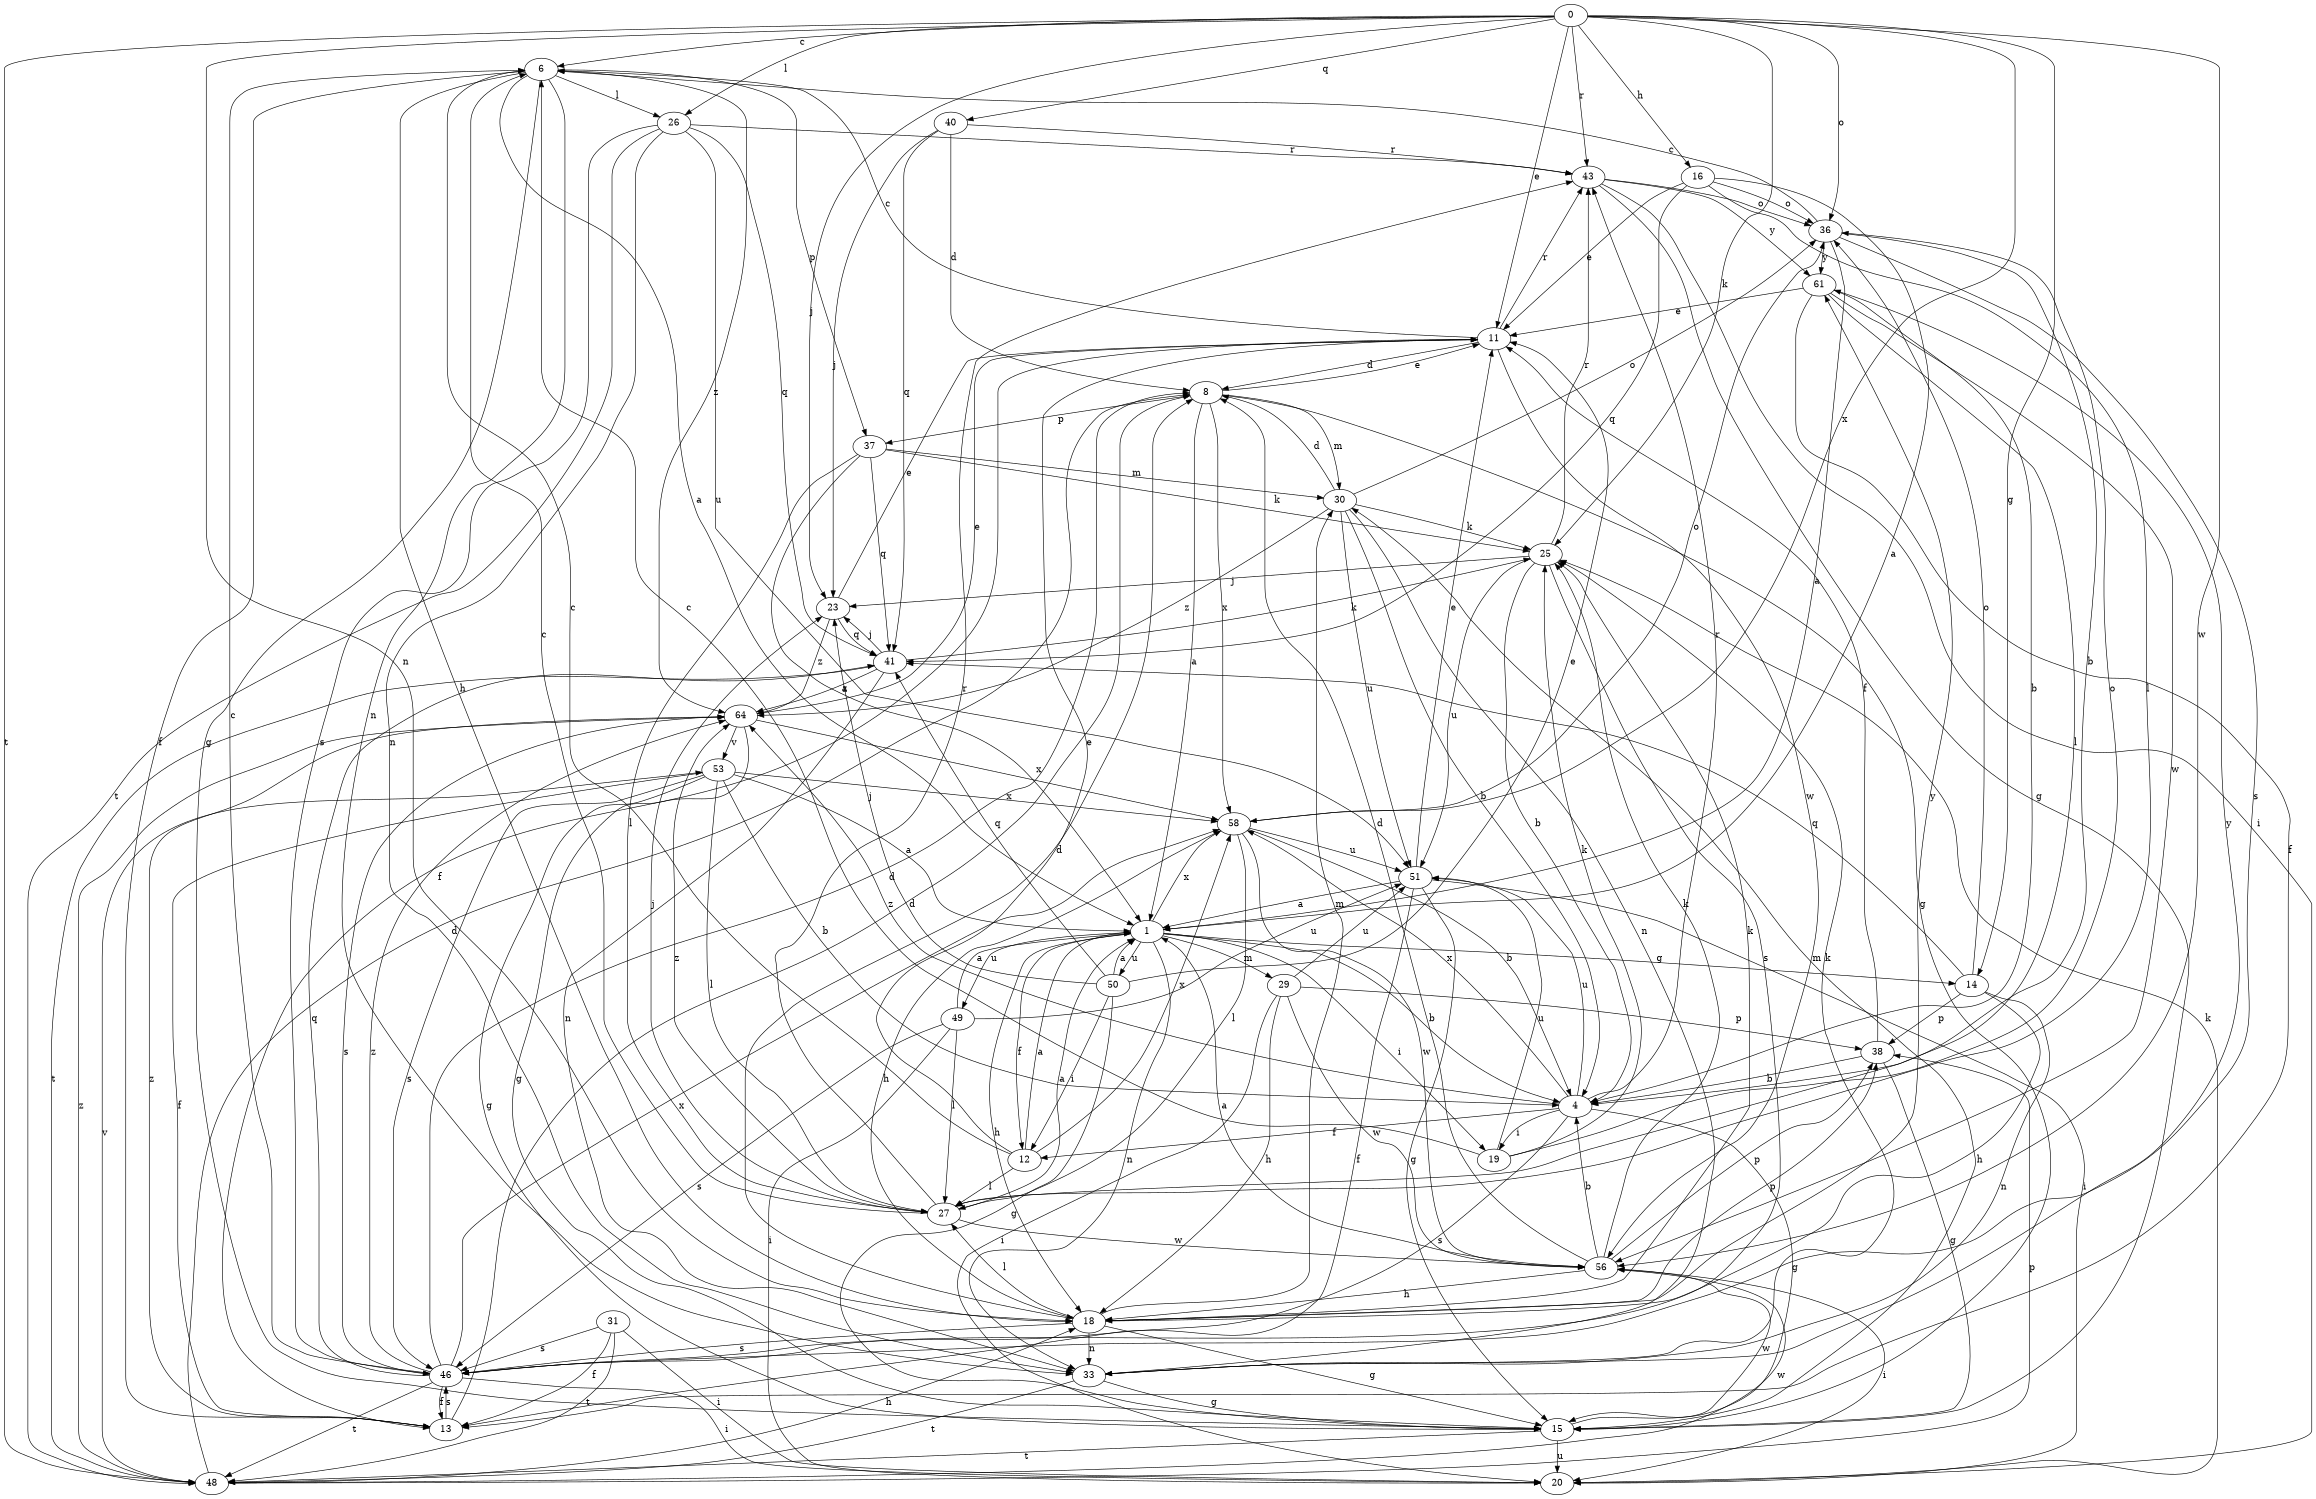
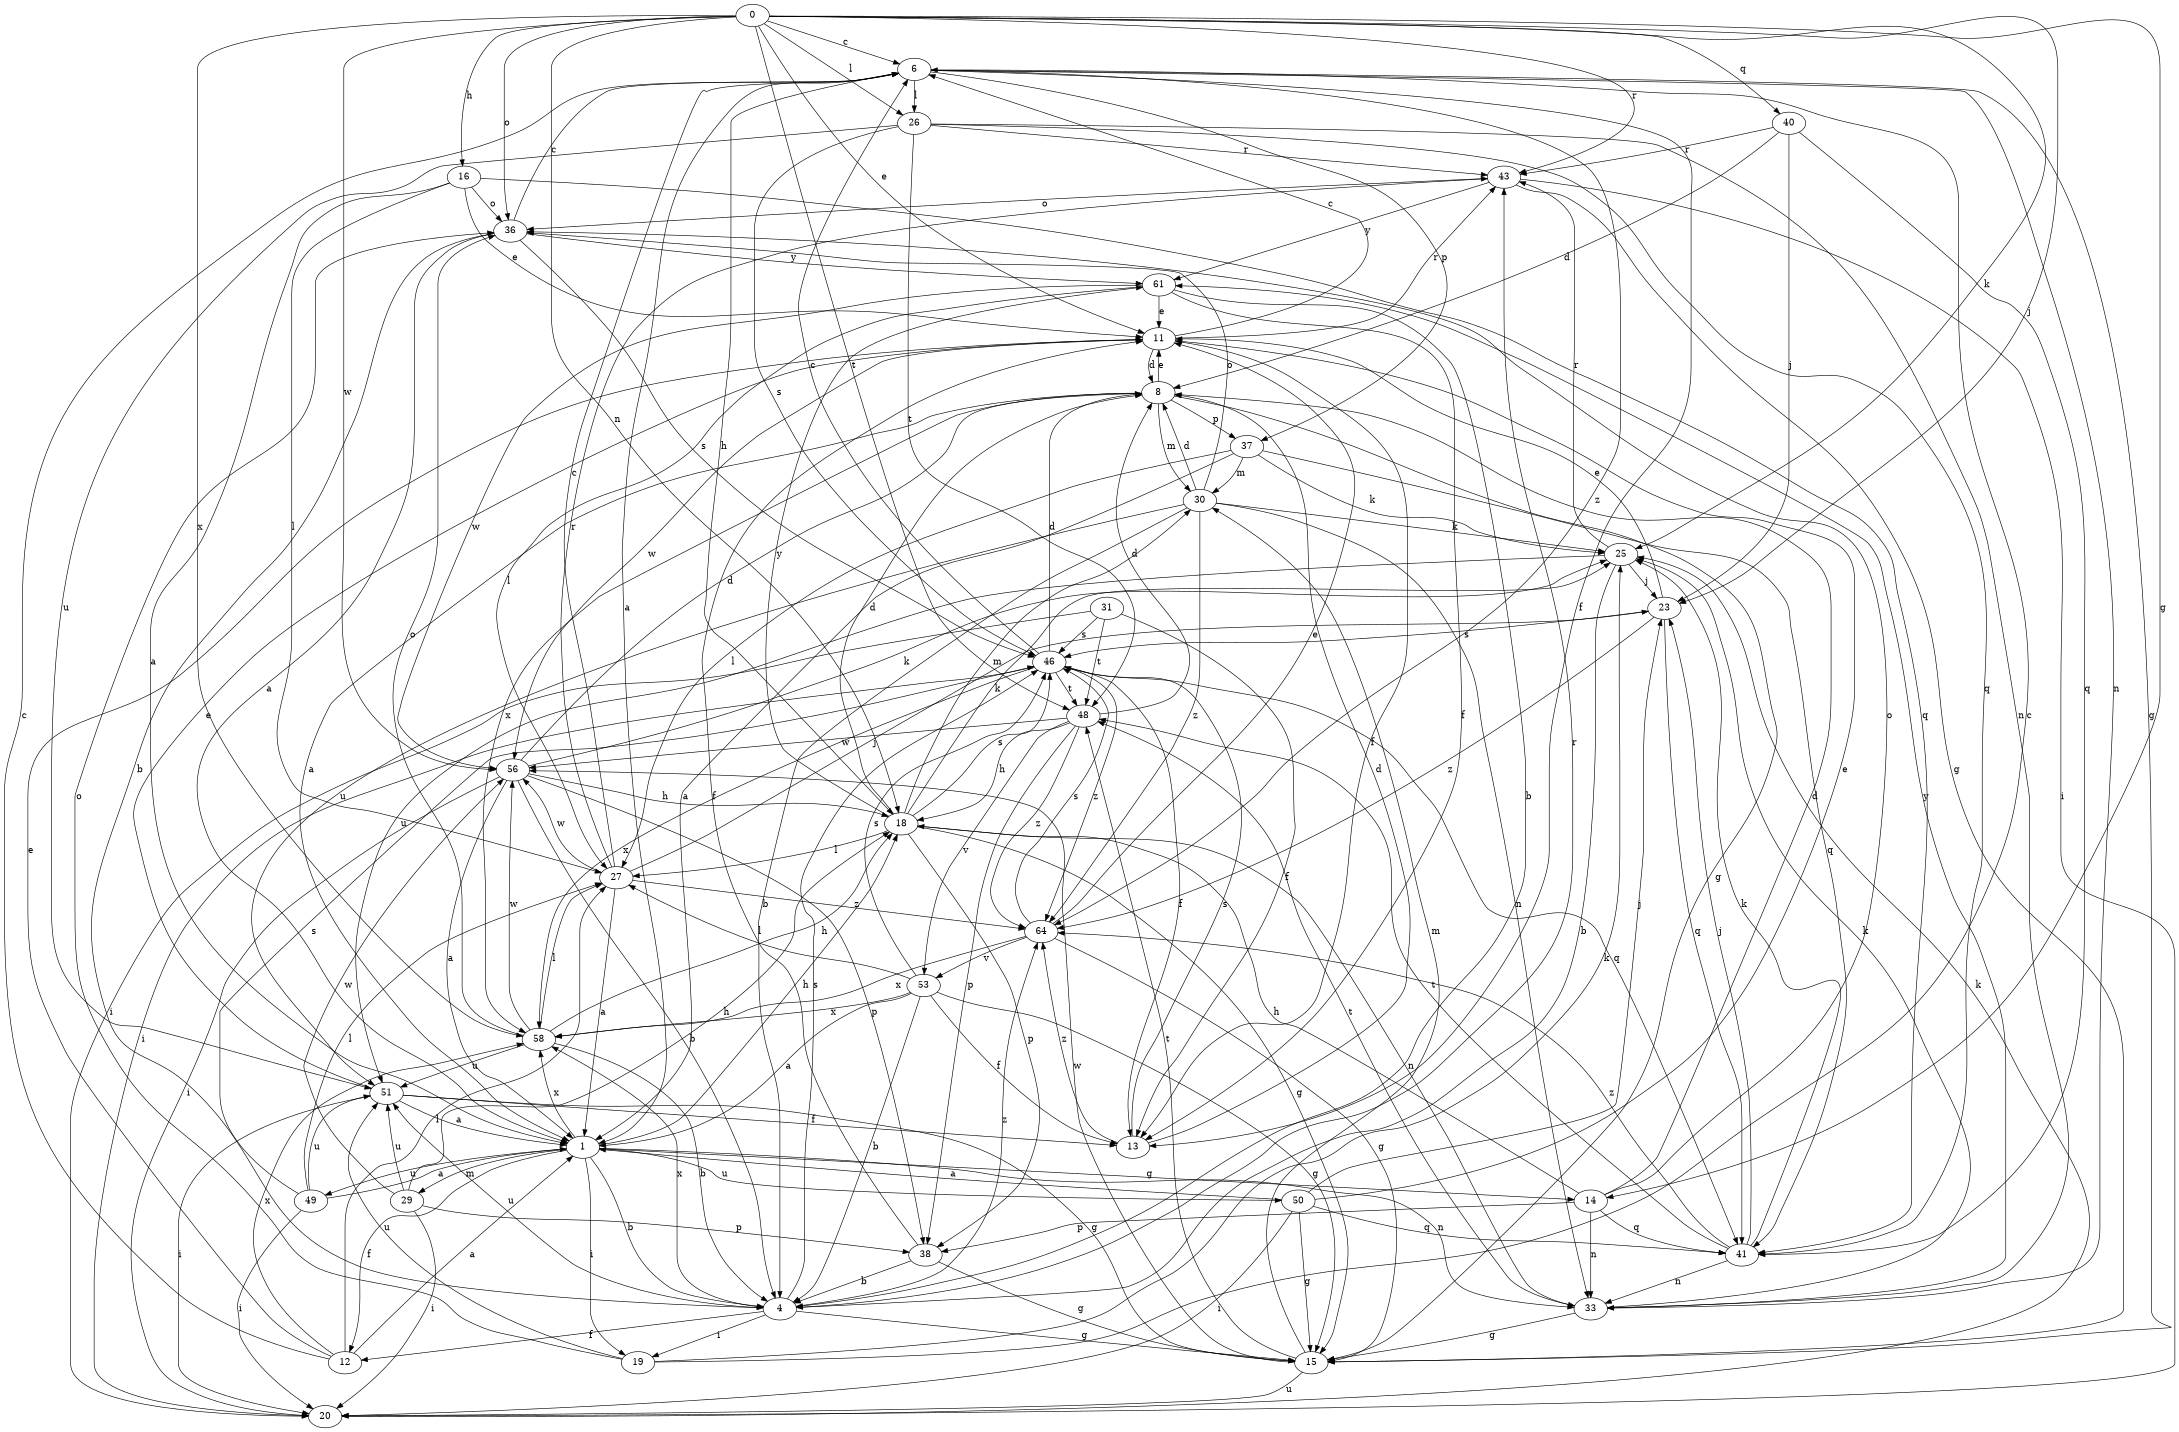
edge "14" -> "8": added, label "d"
edge "50" -> "12": now "50" -> "20"
edge "25" -> "46": now "23" -> "46"
